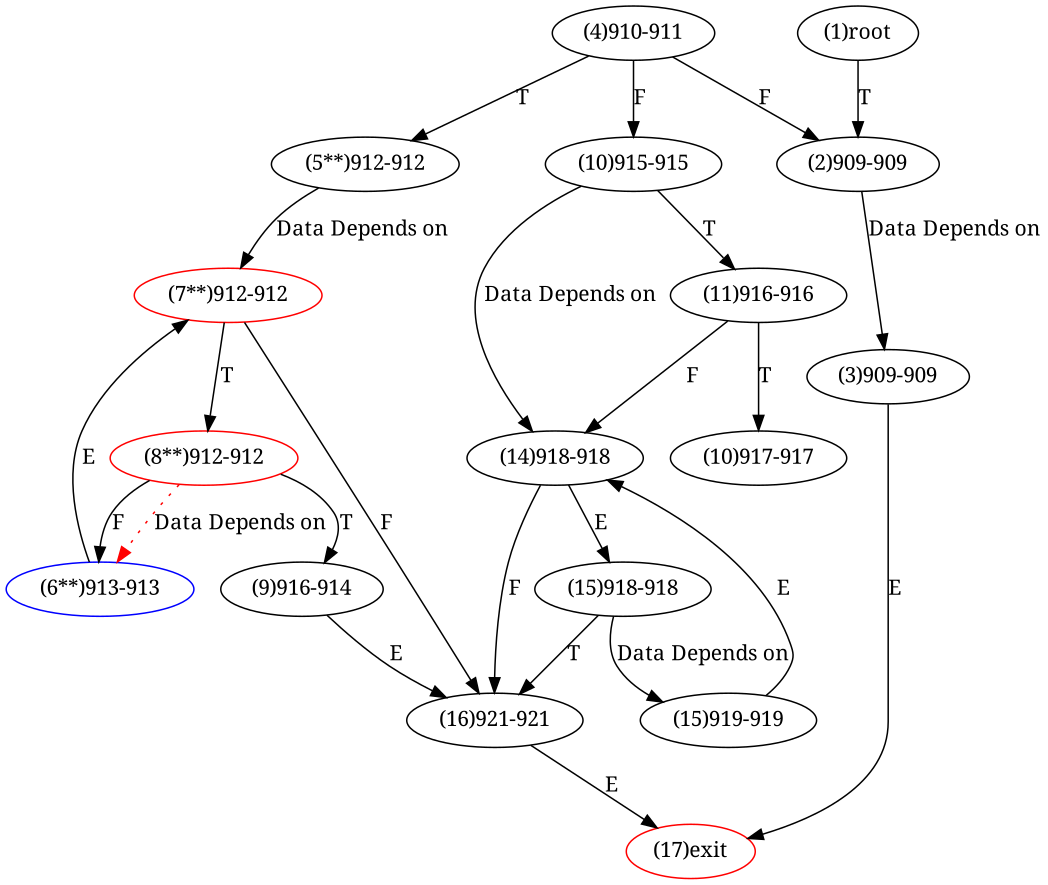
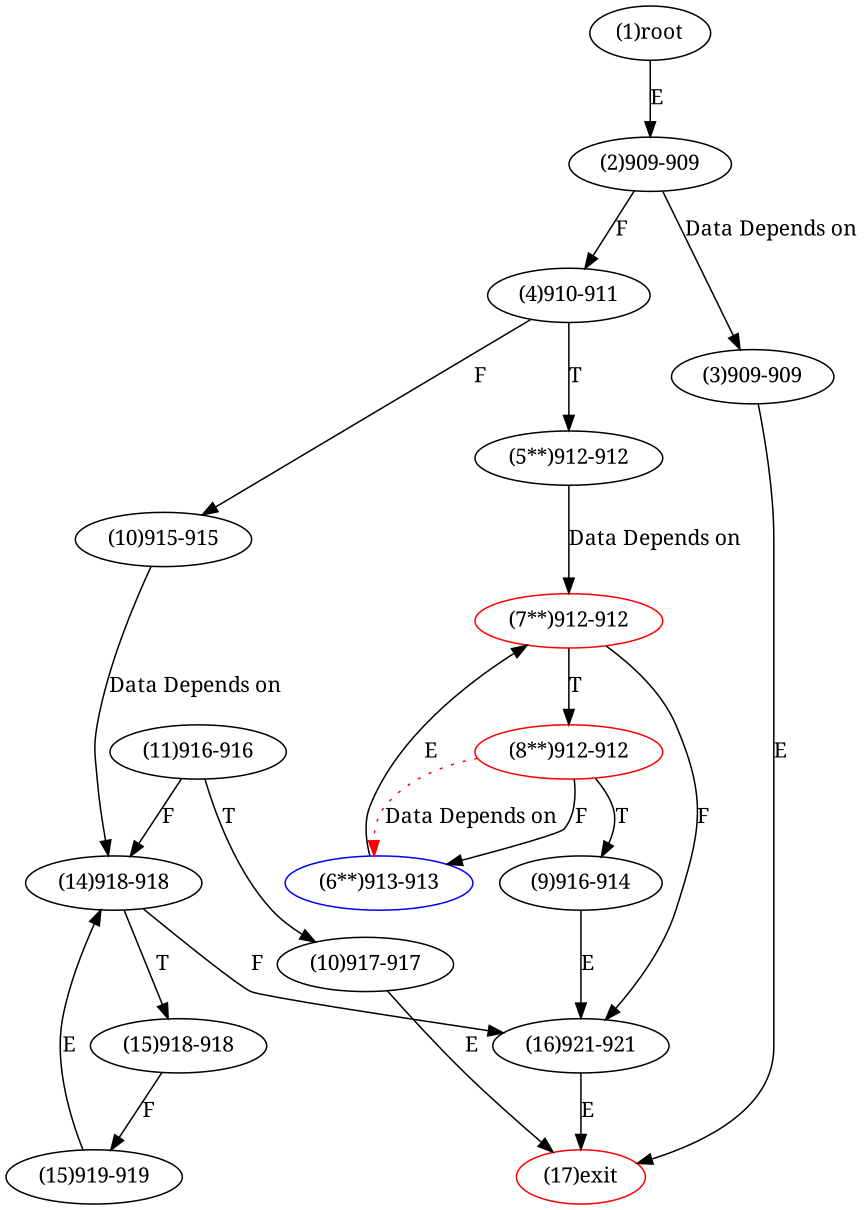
edge "(4)910-911" -> "(2)909-909": reversed
edge "(1)root" -> "(2)909-909": label "T" -> "E"
edge "(10)915-915" -> "(11)916-916": removed, label "T"
edge "(14)918-918" -> "(15)918-918": label "E" -> "T"
edge "(15)918-918" -> "(16)921-921": removed, label "T"
edge "(15)918-918" -> "(15)919-919": label "Data Depends on" -> "F"
edge "(10)917-917" -> "(17)exit": added, label "E"
